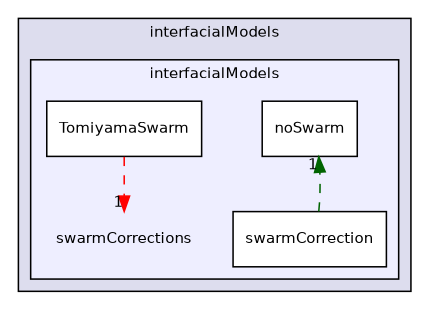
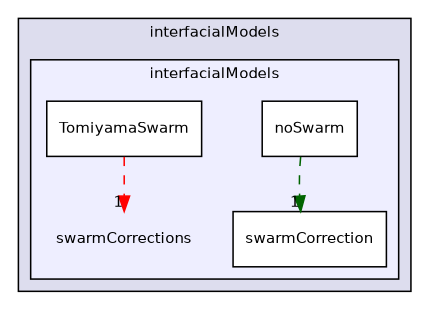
edge "swarmCorrection" -> "noSwarm": reversed
